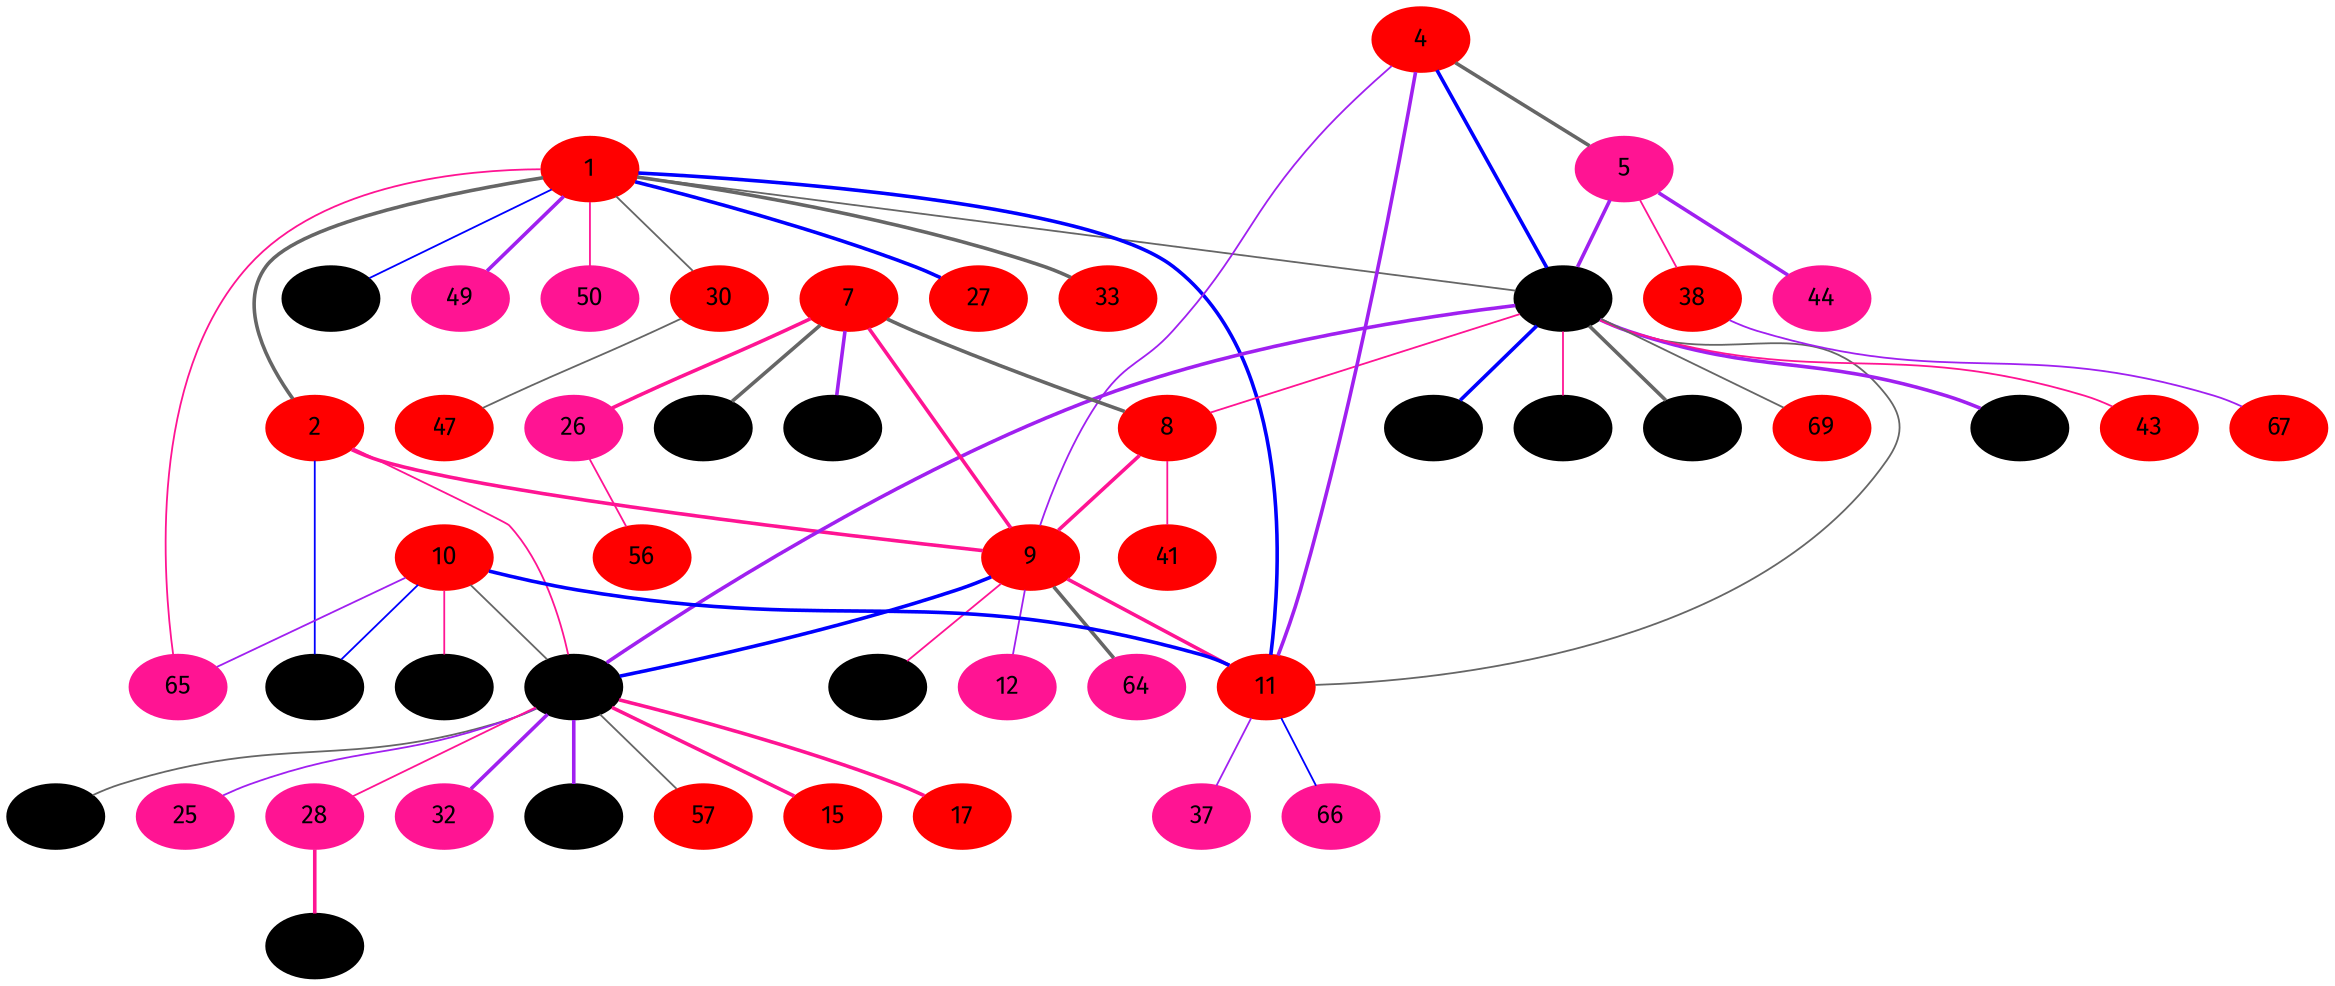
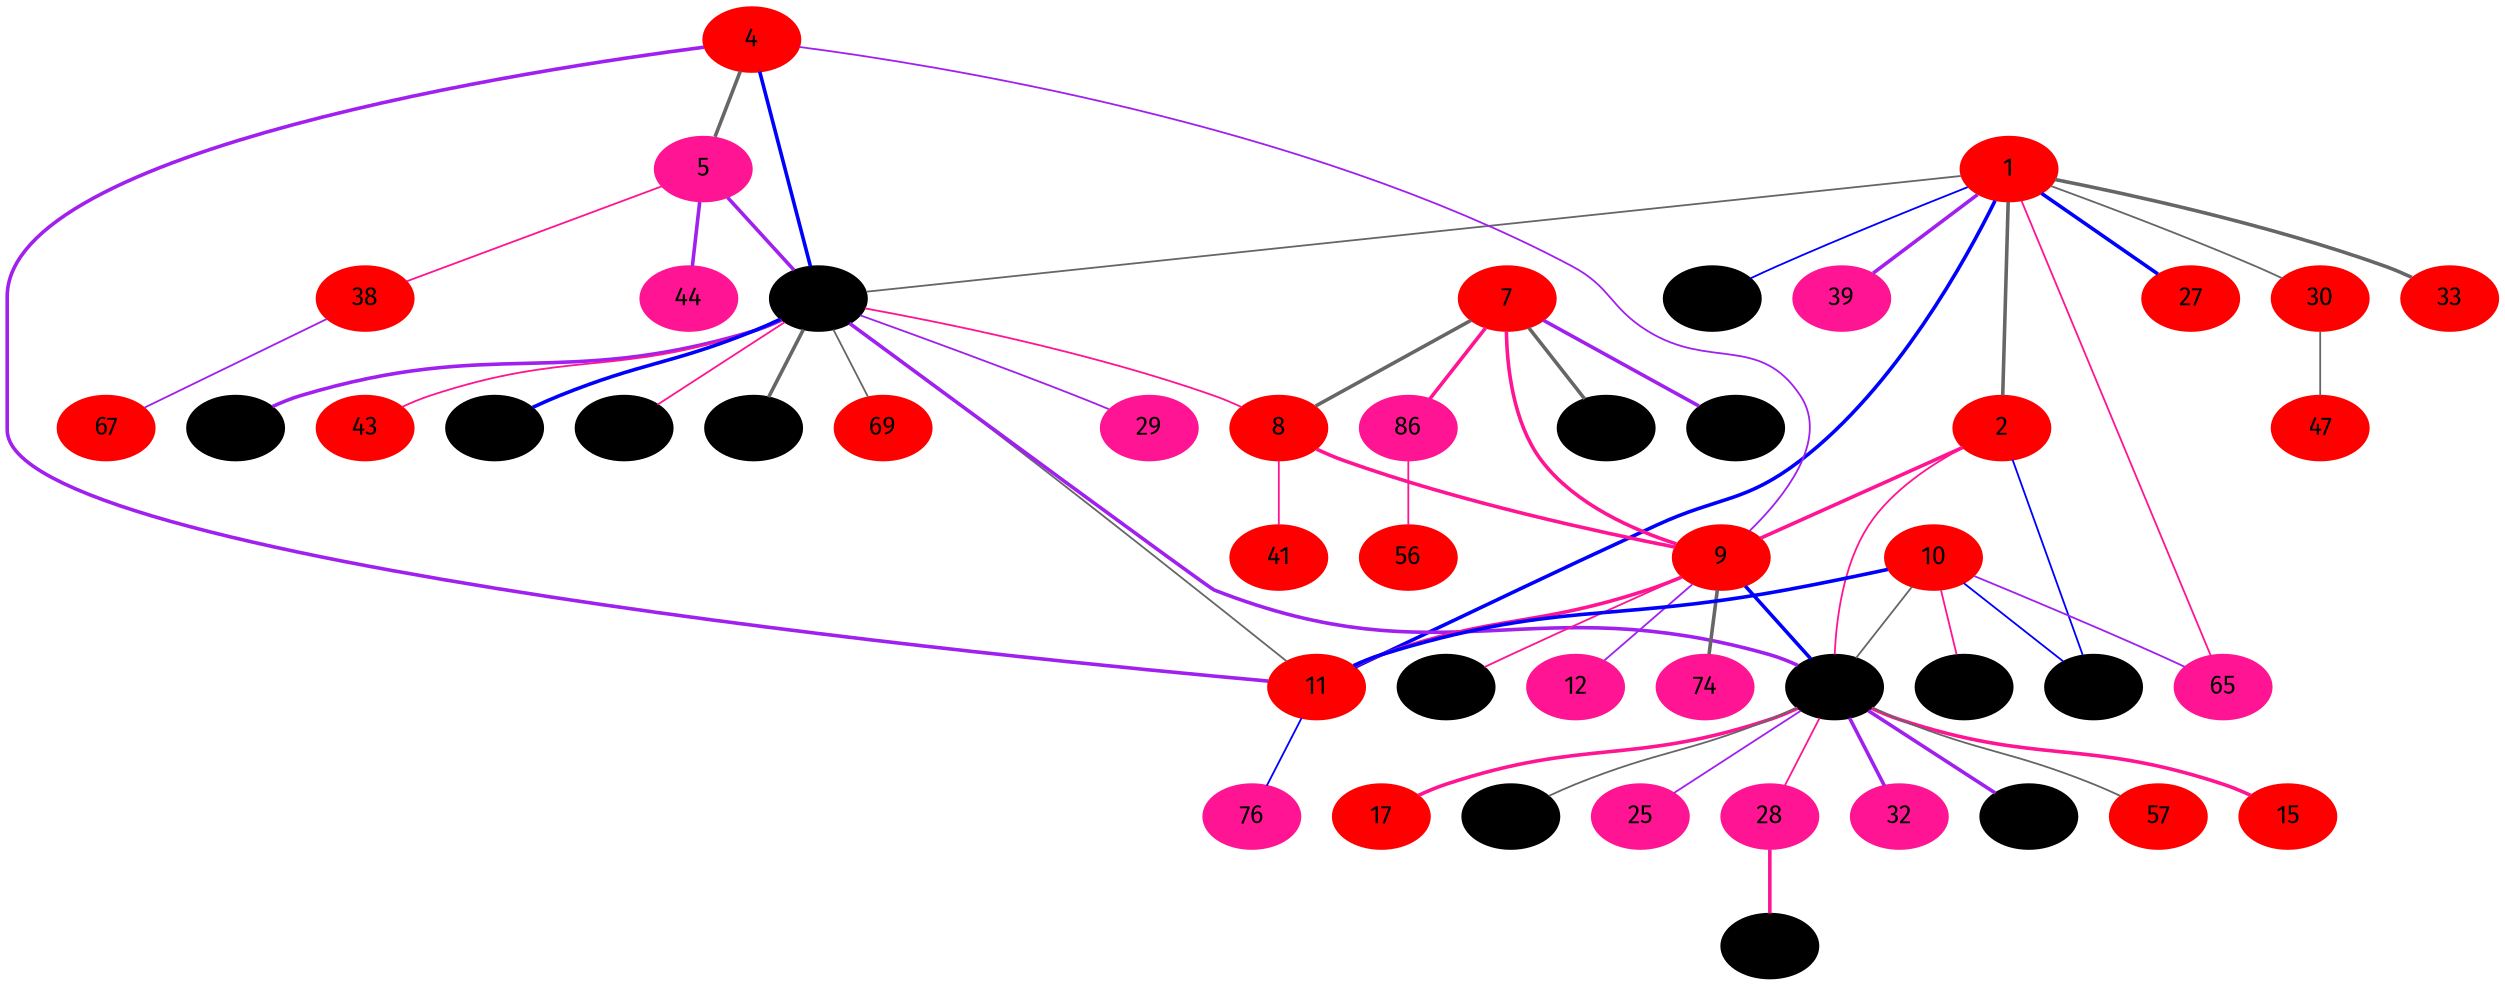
node "49": label "49" -> "39"
node "50": removed
node "26": label "26" -> "86"
node "29": added
node "64": label "64" -> "74"
node "37": removed
node "66": label "66" -> "76"
